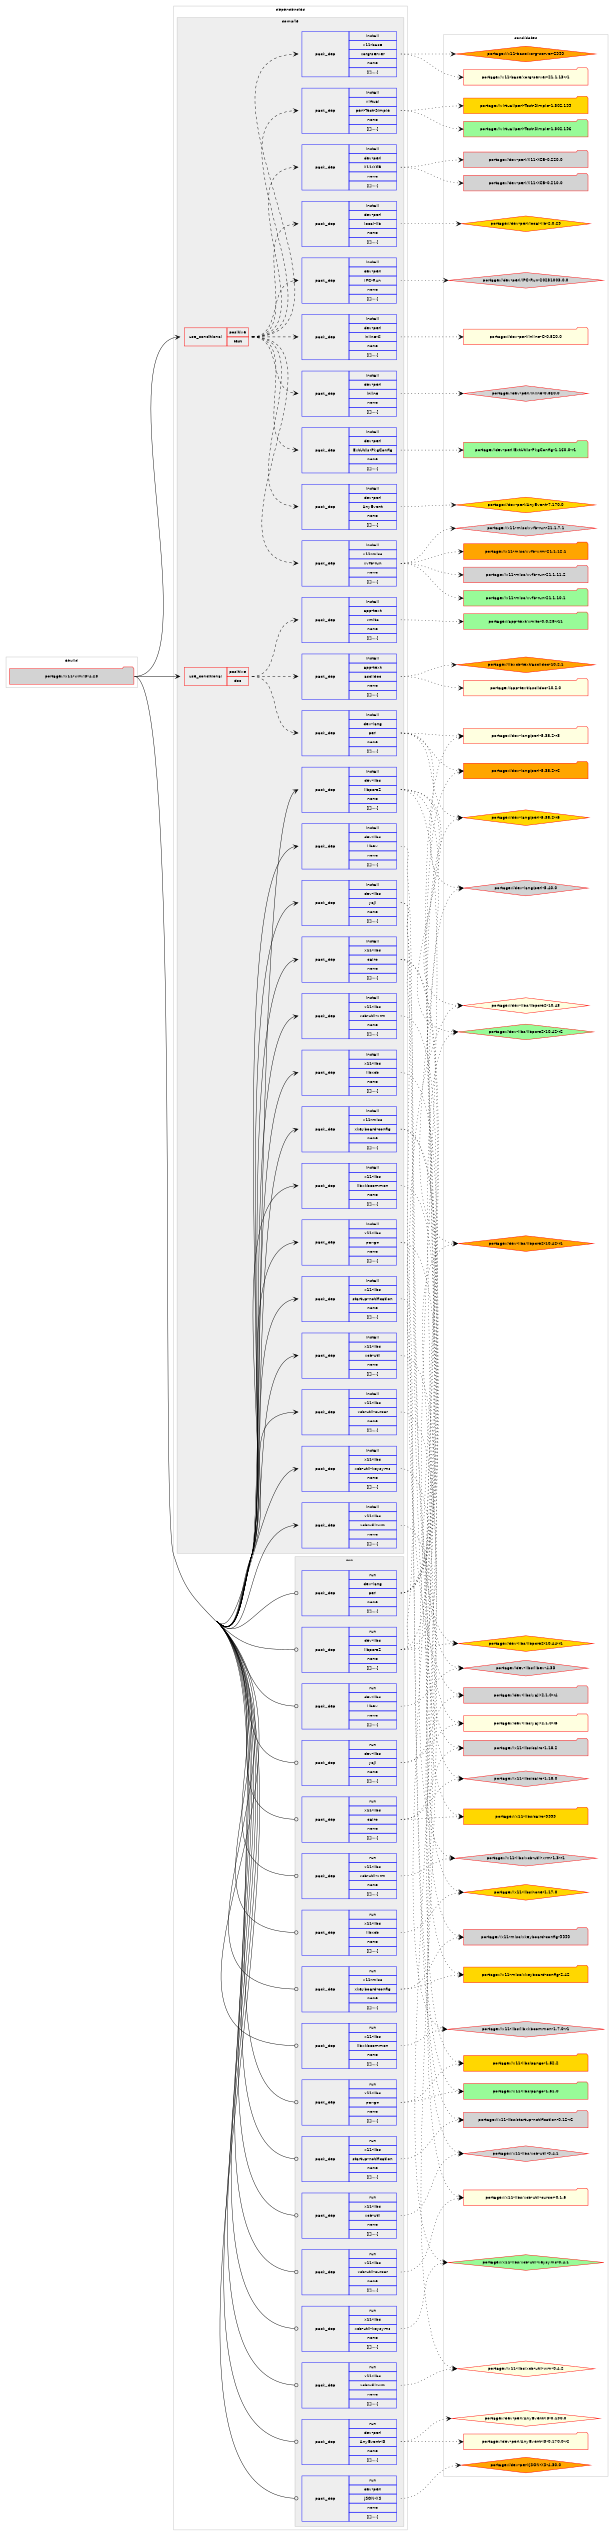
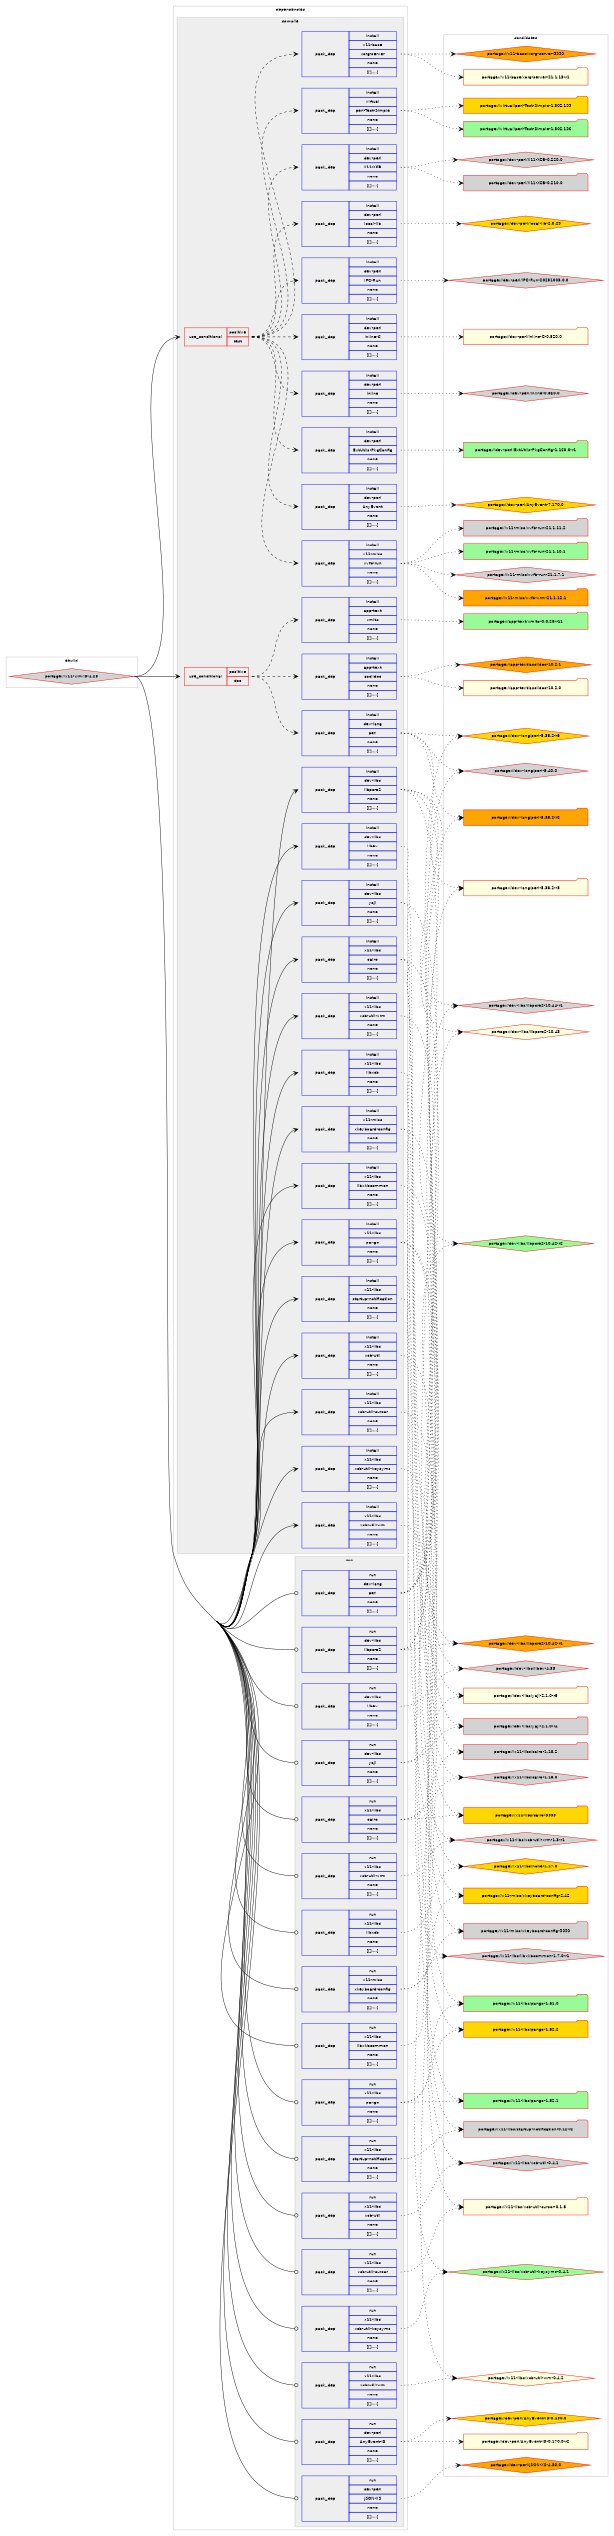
node "portage://x11-base/xorg-server-2999": label "portage://x11-base/xorg-server-2999" -> "portage://x11-base/xorg-server-9999"
node "portage://dev-perl/X11-XCB-0.220.0": shape folder -> diamond
node "portage://libxcb-text/asciidoc-10.2.1": label "portage://libxcb-text/asciidoc-10.2.1" -> "portage://app-text/asciidoc-10.2.1"
node "portage://x11-wm/i3-4.23": shape folder -> diamond
node "portage://dev-libs/libpcre2-10.44-r1": fillcolor gold -> lightgrey
node "portage://x11-libs/pango-1.52.1": added
node "portage://dev-perl/AnyEvent-I3-0.190.0": fillcolor lightyellow -> gold
